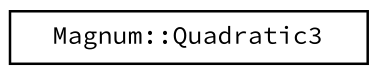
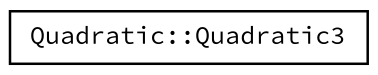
node "Magnum::Quadratic3": label "Magnum::Quadratic3" -> "Quadratic::Quadratic3"
